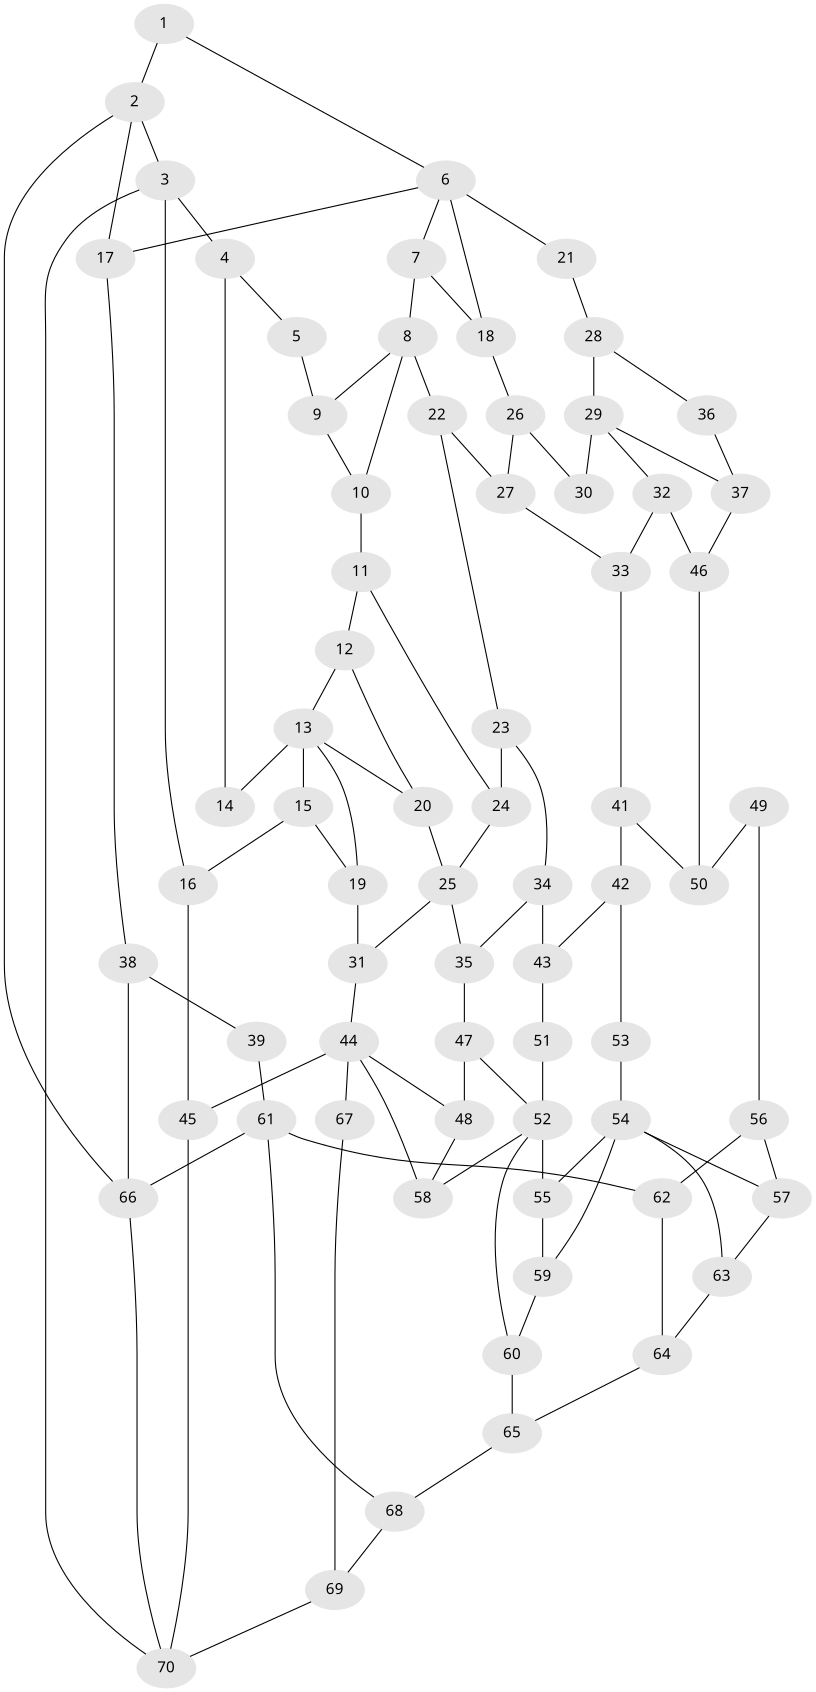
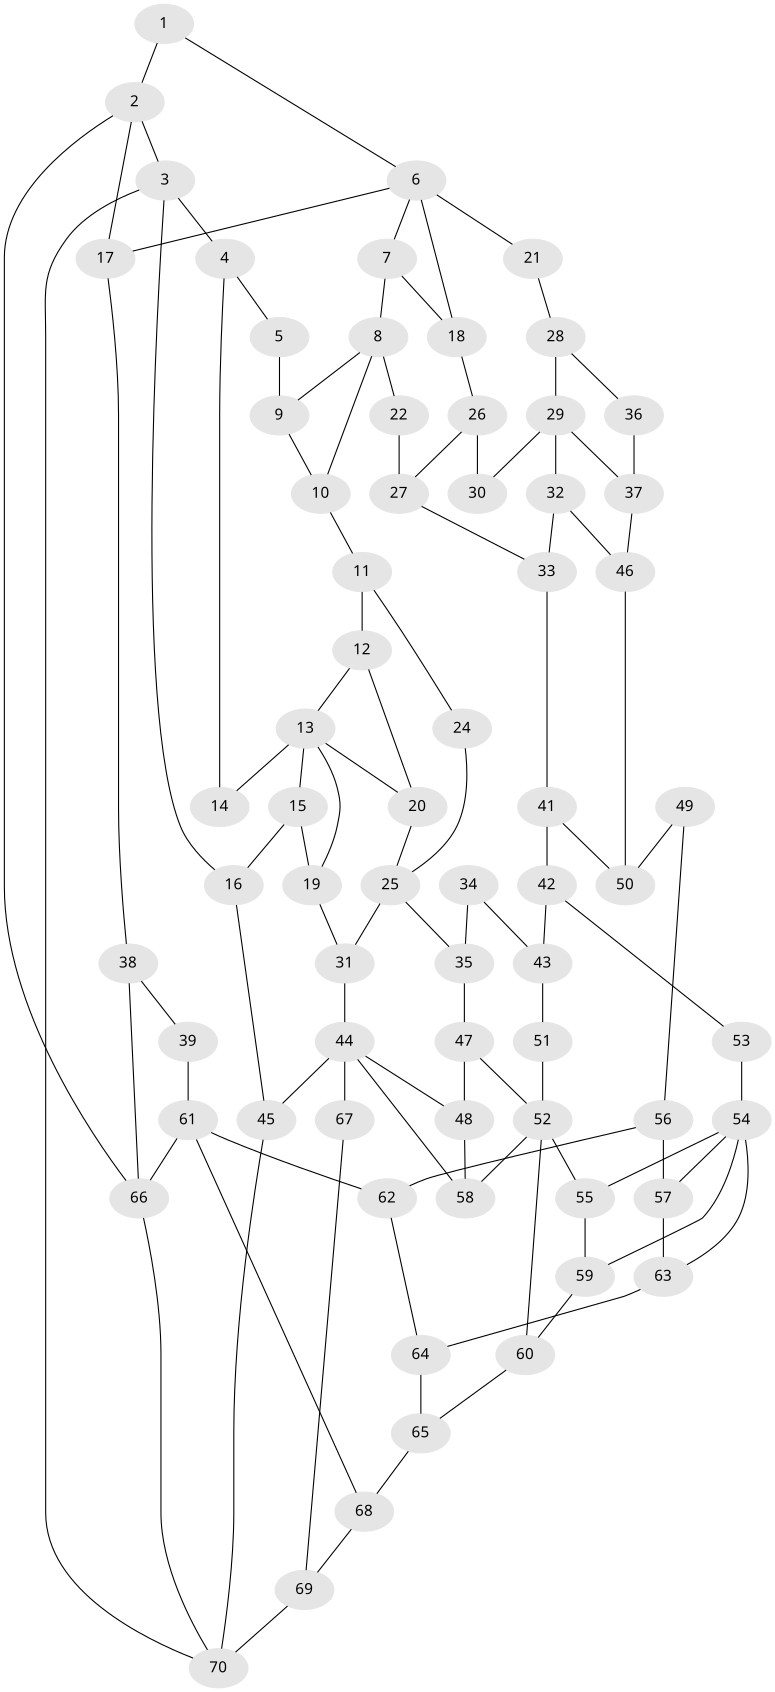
node "23": removed
